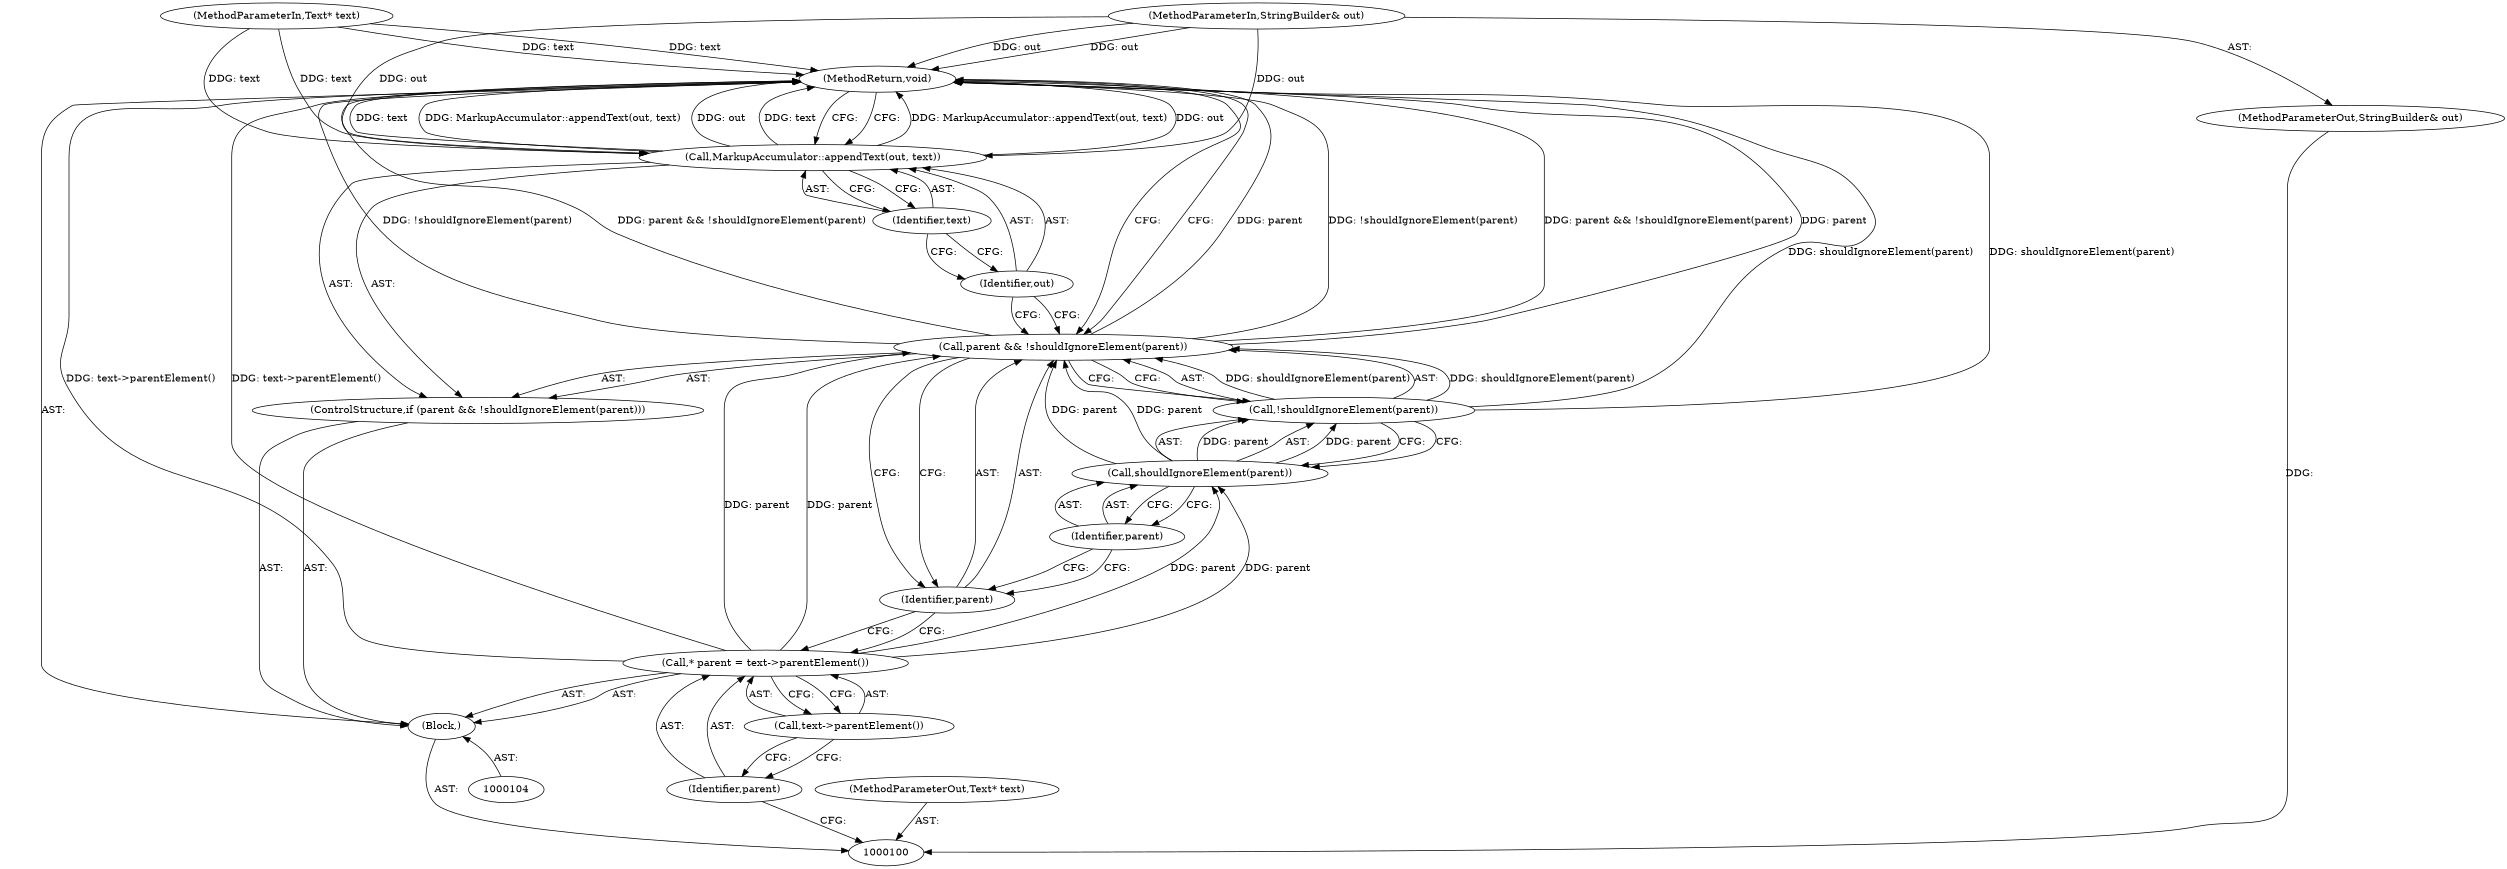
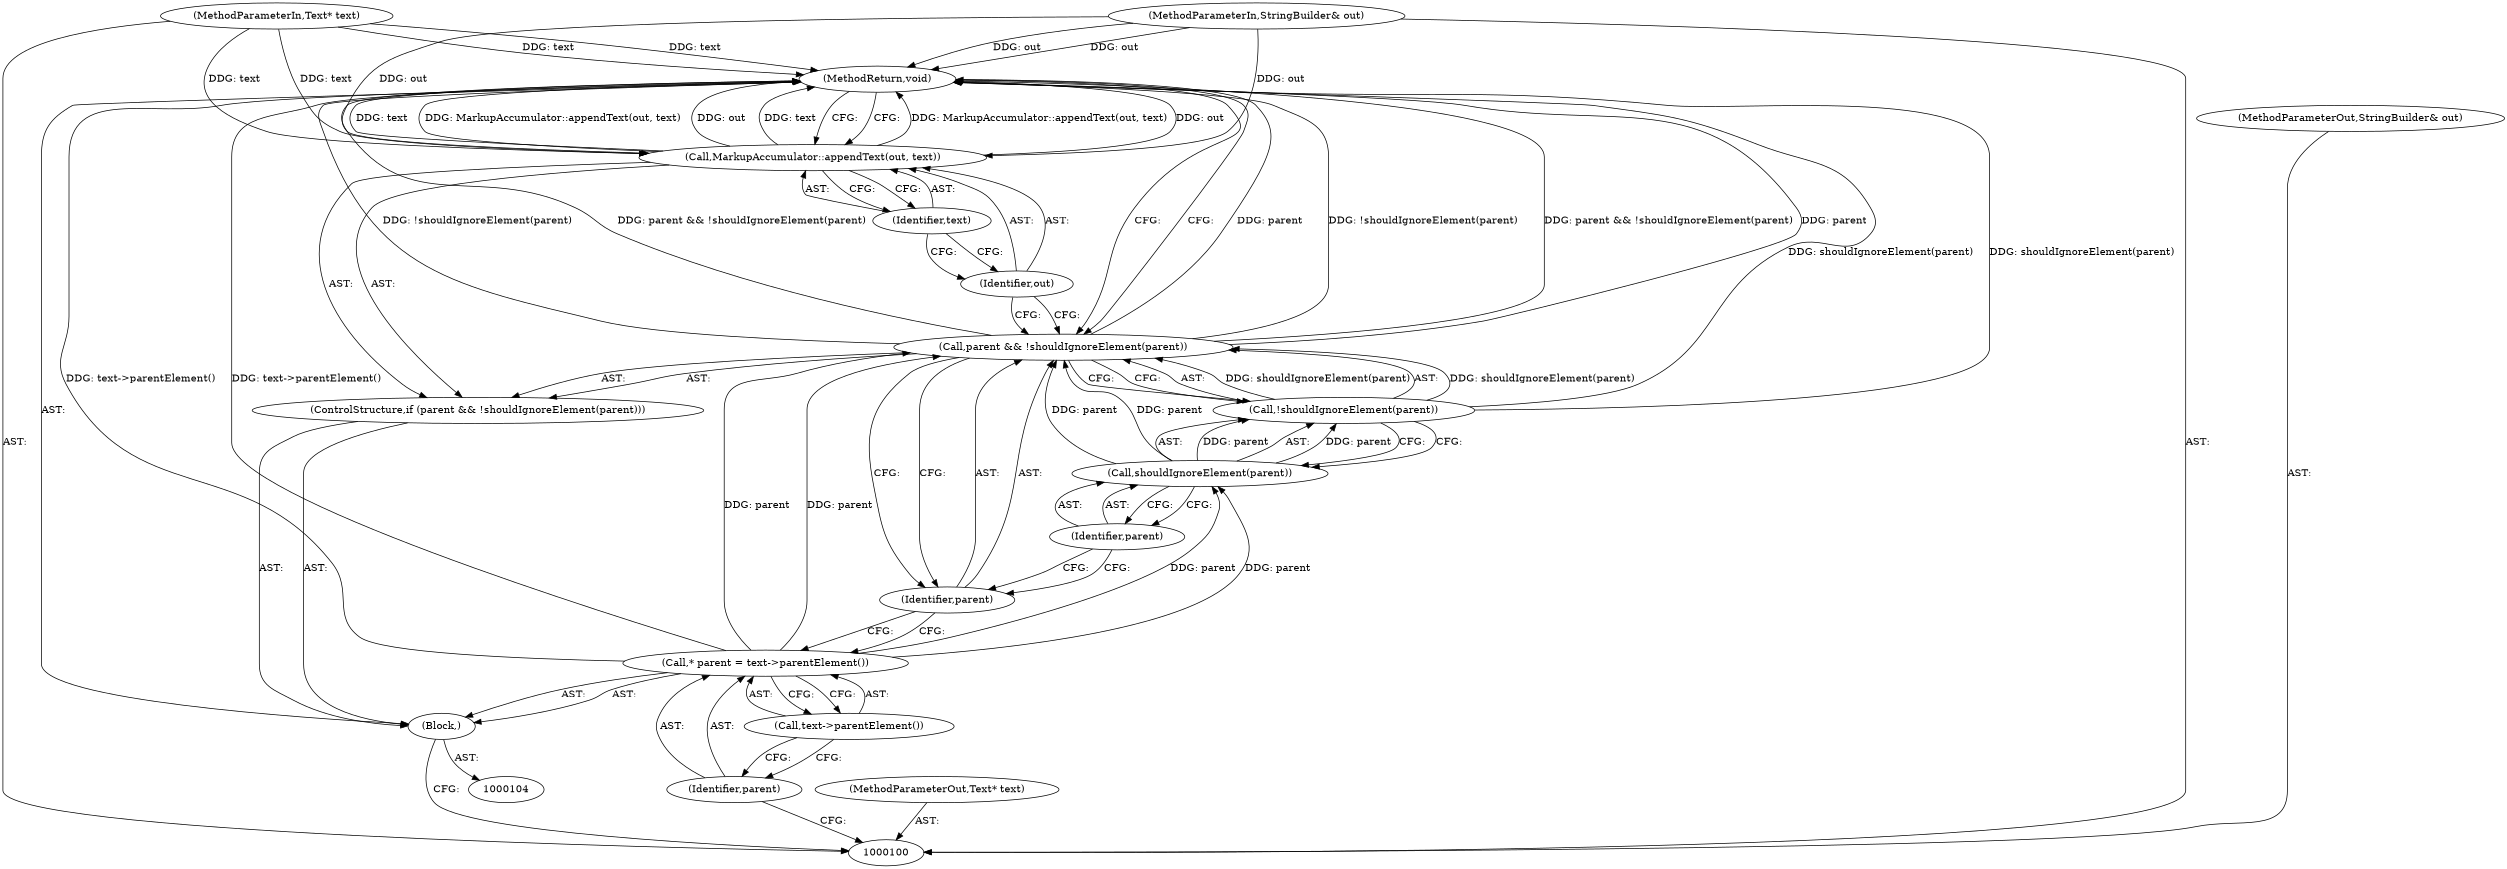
edge "(MethodParameterIn,StringBuilder& out)" -> "(MethodParameterOut,StringBuilder& out)": now "(MethodParameterIn,StringBuilder& out)" -> "1000100"
edge "(MethodParameterOut,StringBuilder& out)" -> "1000100": label "DDG: " -> "AST: "
edge "1000104" -> "(Block,)": reversed
edge "(MethodParameterIn,Text* text)" -> "1000100": added, label "AST:"
edge "(Block,)" -> "1000100": label "AST: " -> "CFG: "
